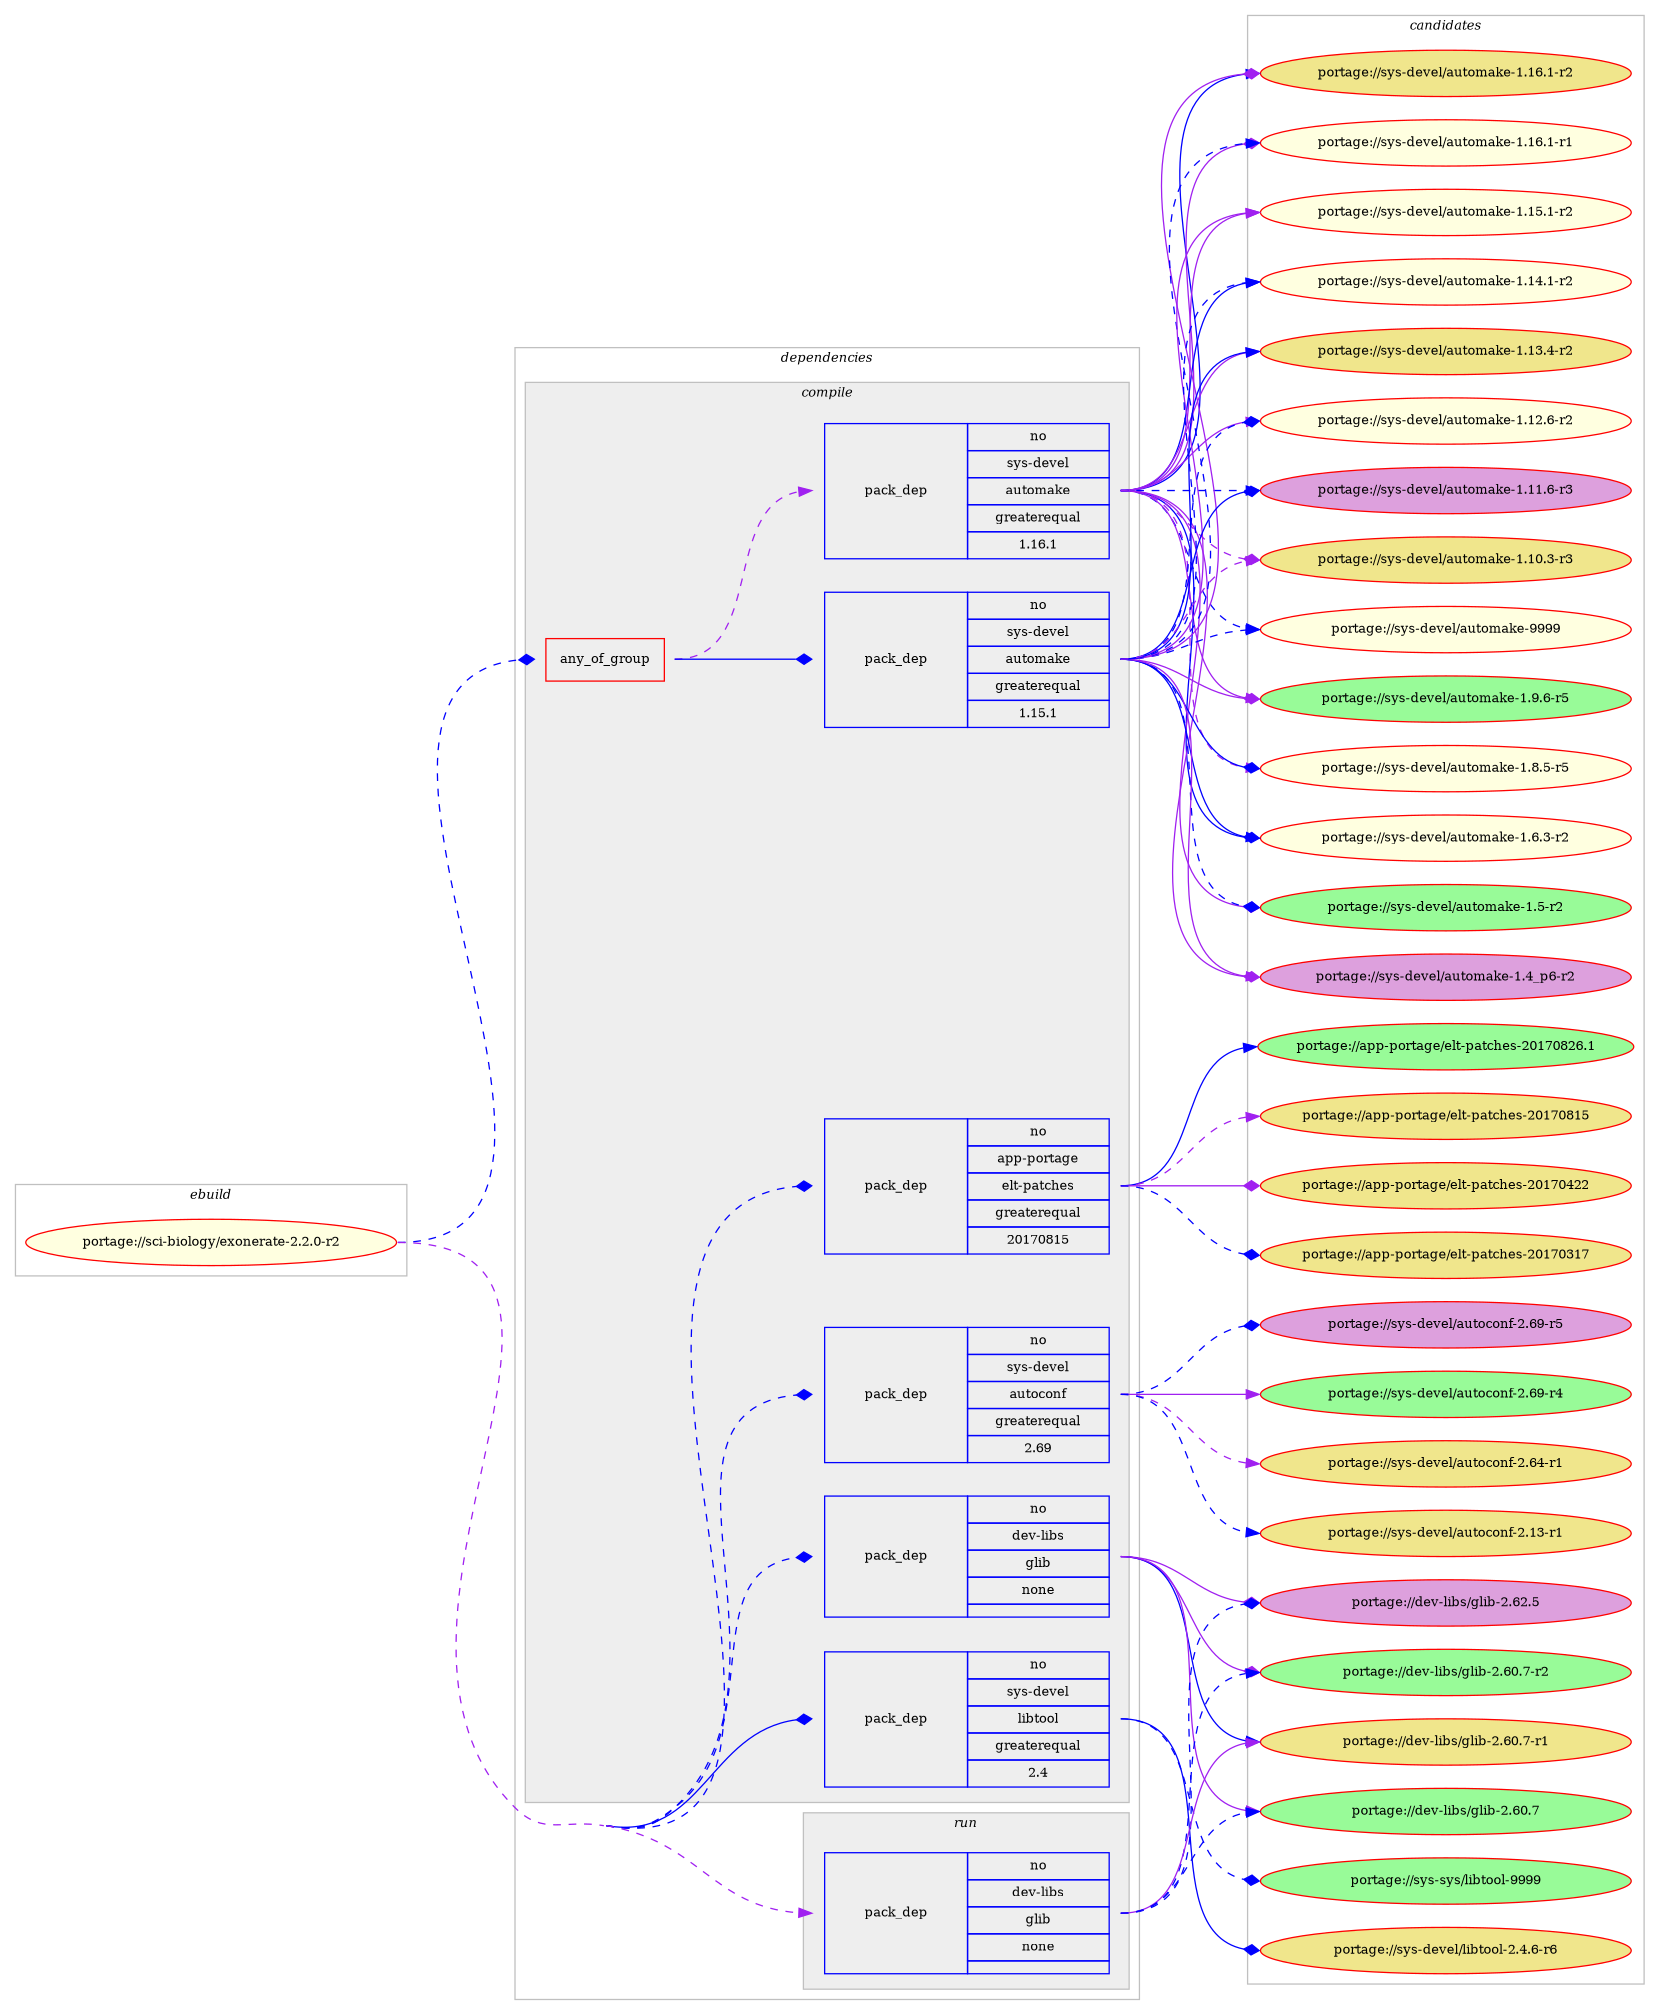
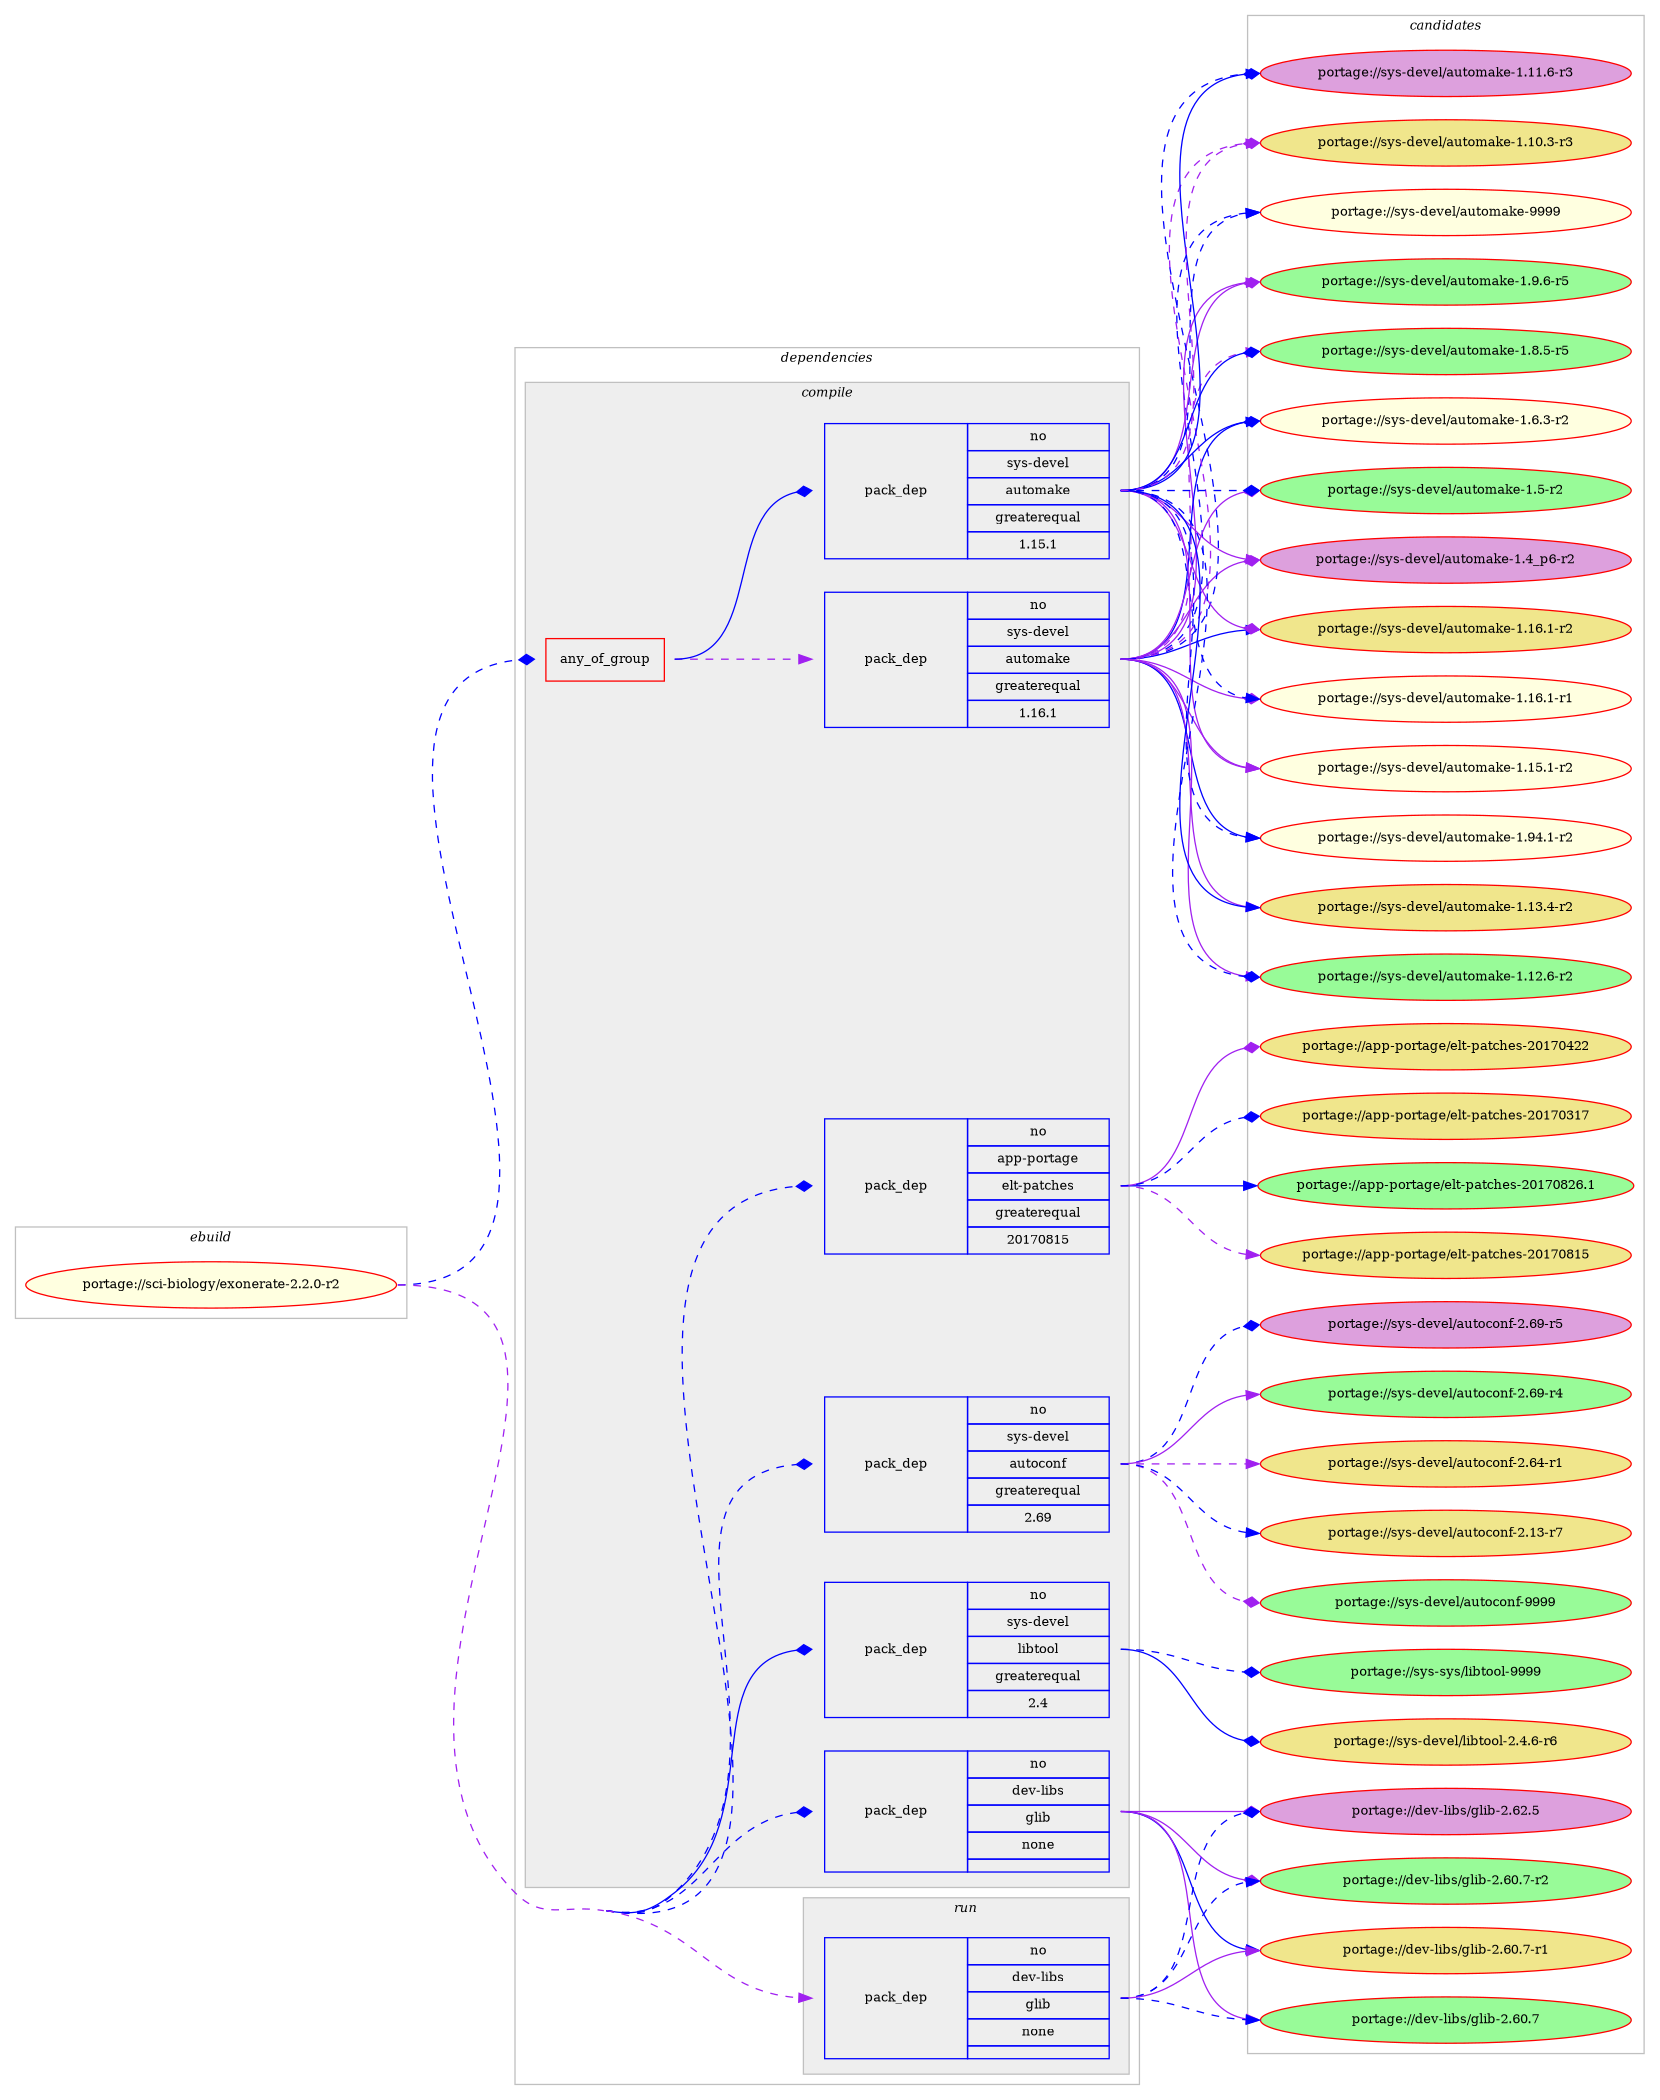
node "portage://sys-devel/automake-1.14.1-r2": label "portage://sys-devel/automake-1.14.1-r2" -> "portage://sys-devel/automake-1.94.1-r2"
node "portage://sys-devel/automake-1.12.6-r2": fillcolor lightyellow -> palegreen
node "portage://sys-devel/automake-1.8.5-r5": fillcolor lightyellow -> palegreen
node "portage://sys-devel/autoconf-2.13-r1": label "portage://sys-devel/autoconf-2.13-r1" -> "portage://sys-devel/autoconf-2.13-r7"
node "portage://sys-devel/autoconf-9999": added
